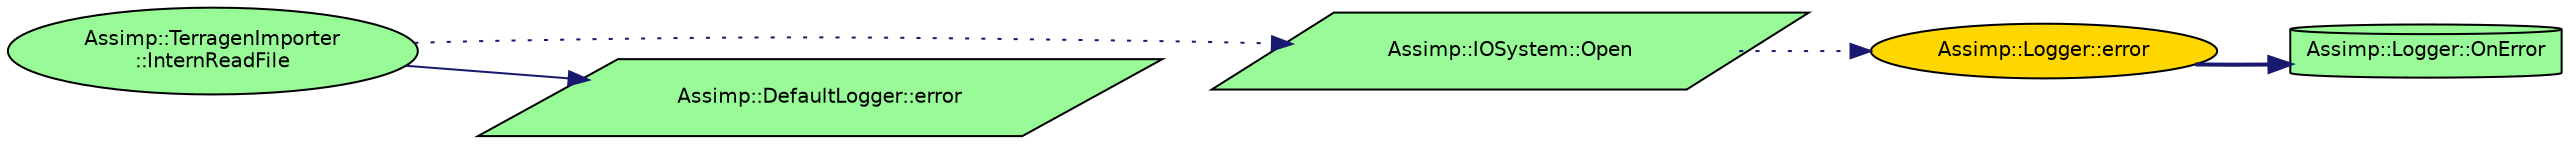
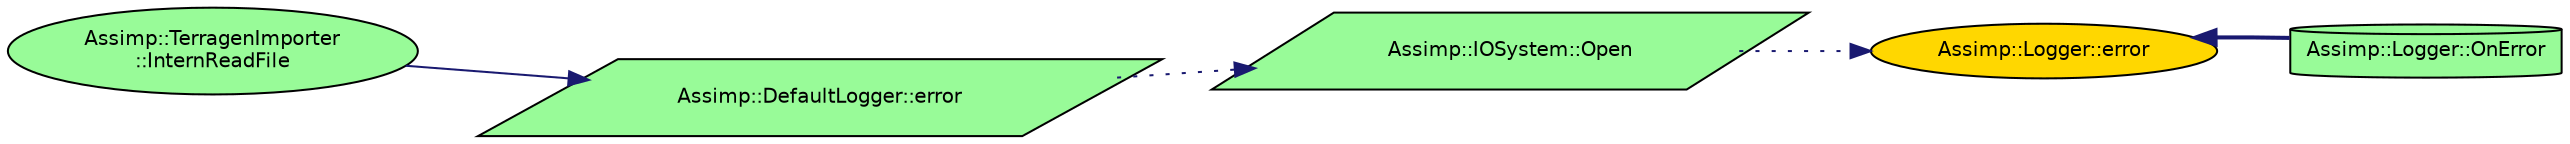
edge "Assimp::TerragenImporter ::InternReadFile" -> "Assimp::IOSystem::Open": now "Assimp::DefaultLogger::error" -> "Assimp::IOSystem::Open"
edge "Assimp::Logger::error" -> "Assimp::Logger::OnError": reversed
